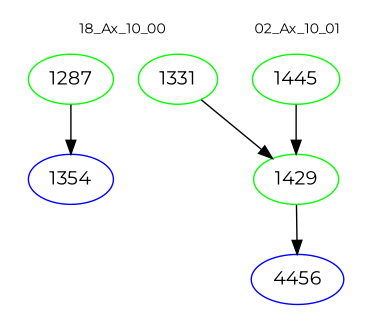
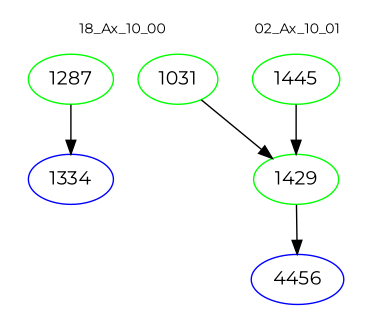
node "1331": label "1331" -> "1031"
node "1354": label "1354" -> "1334"
